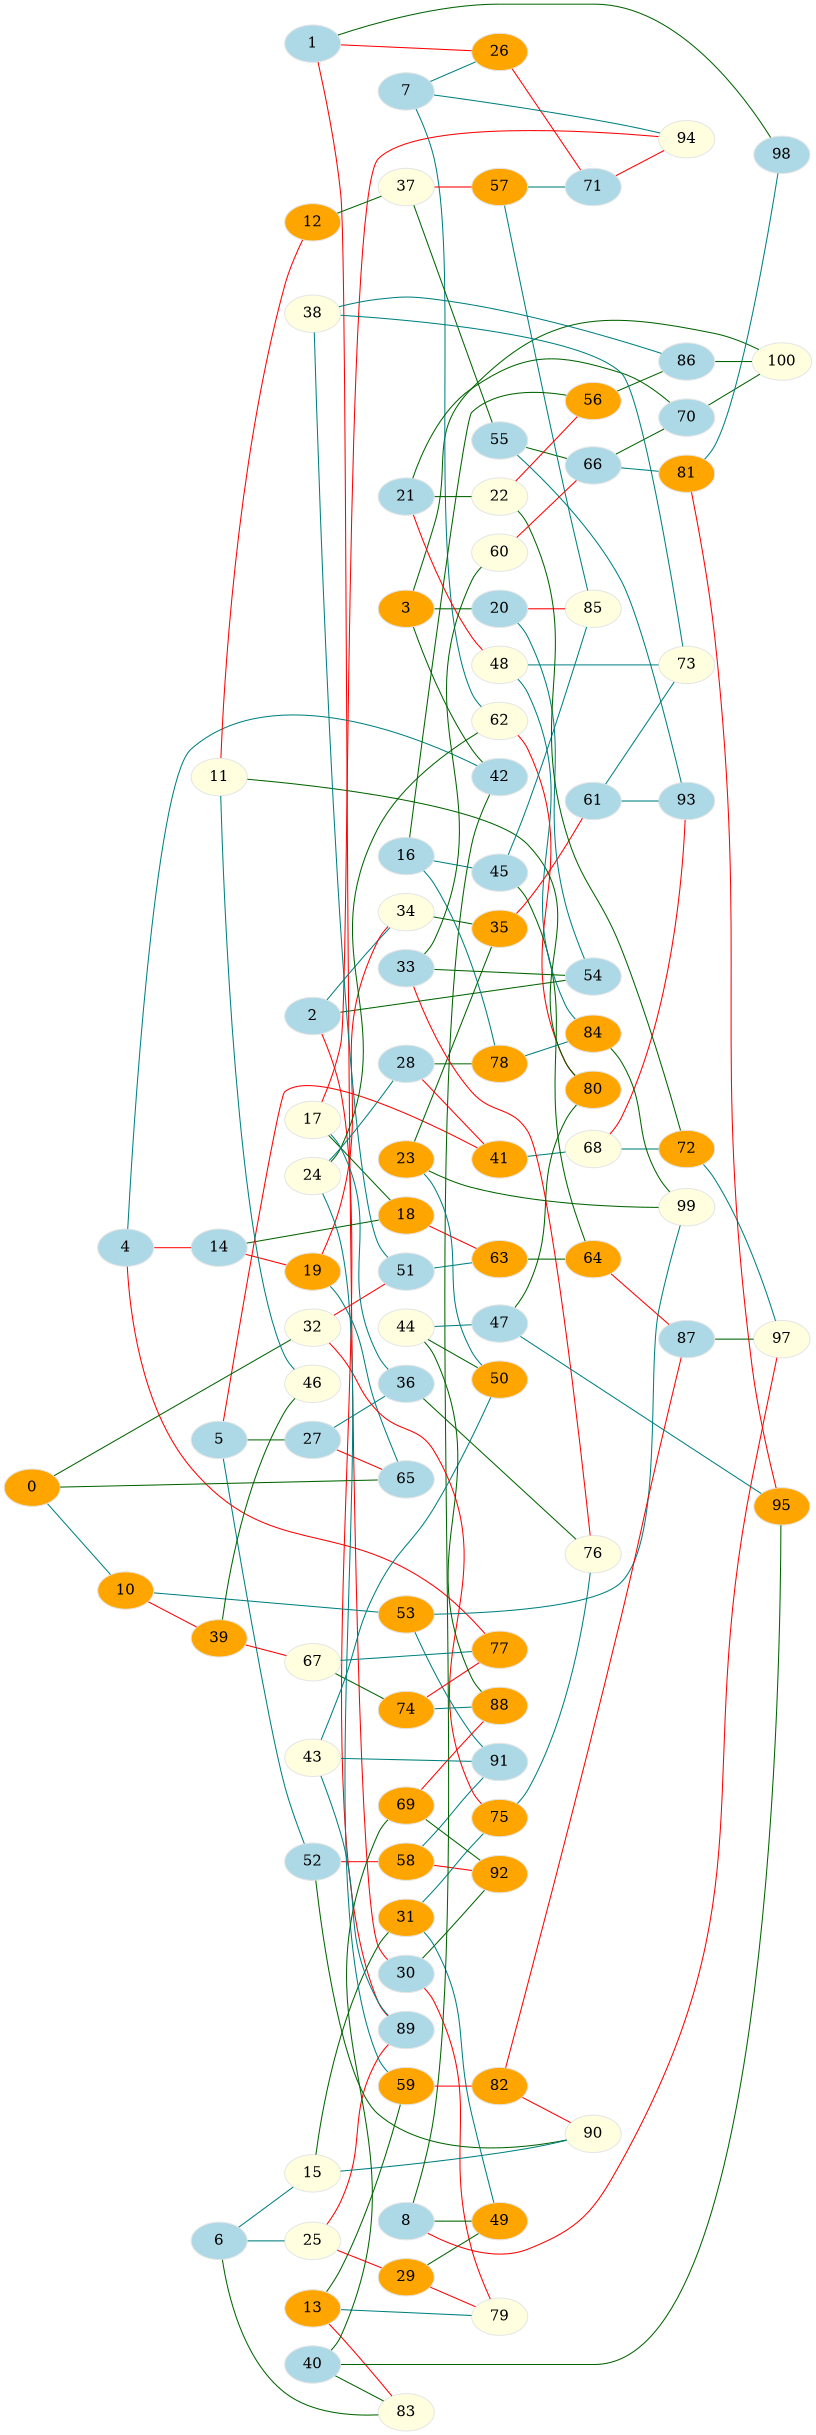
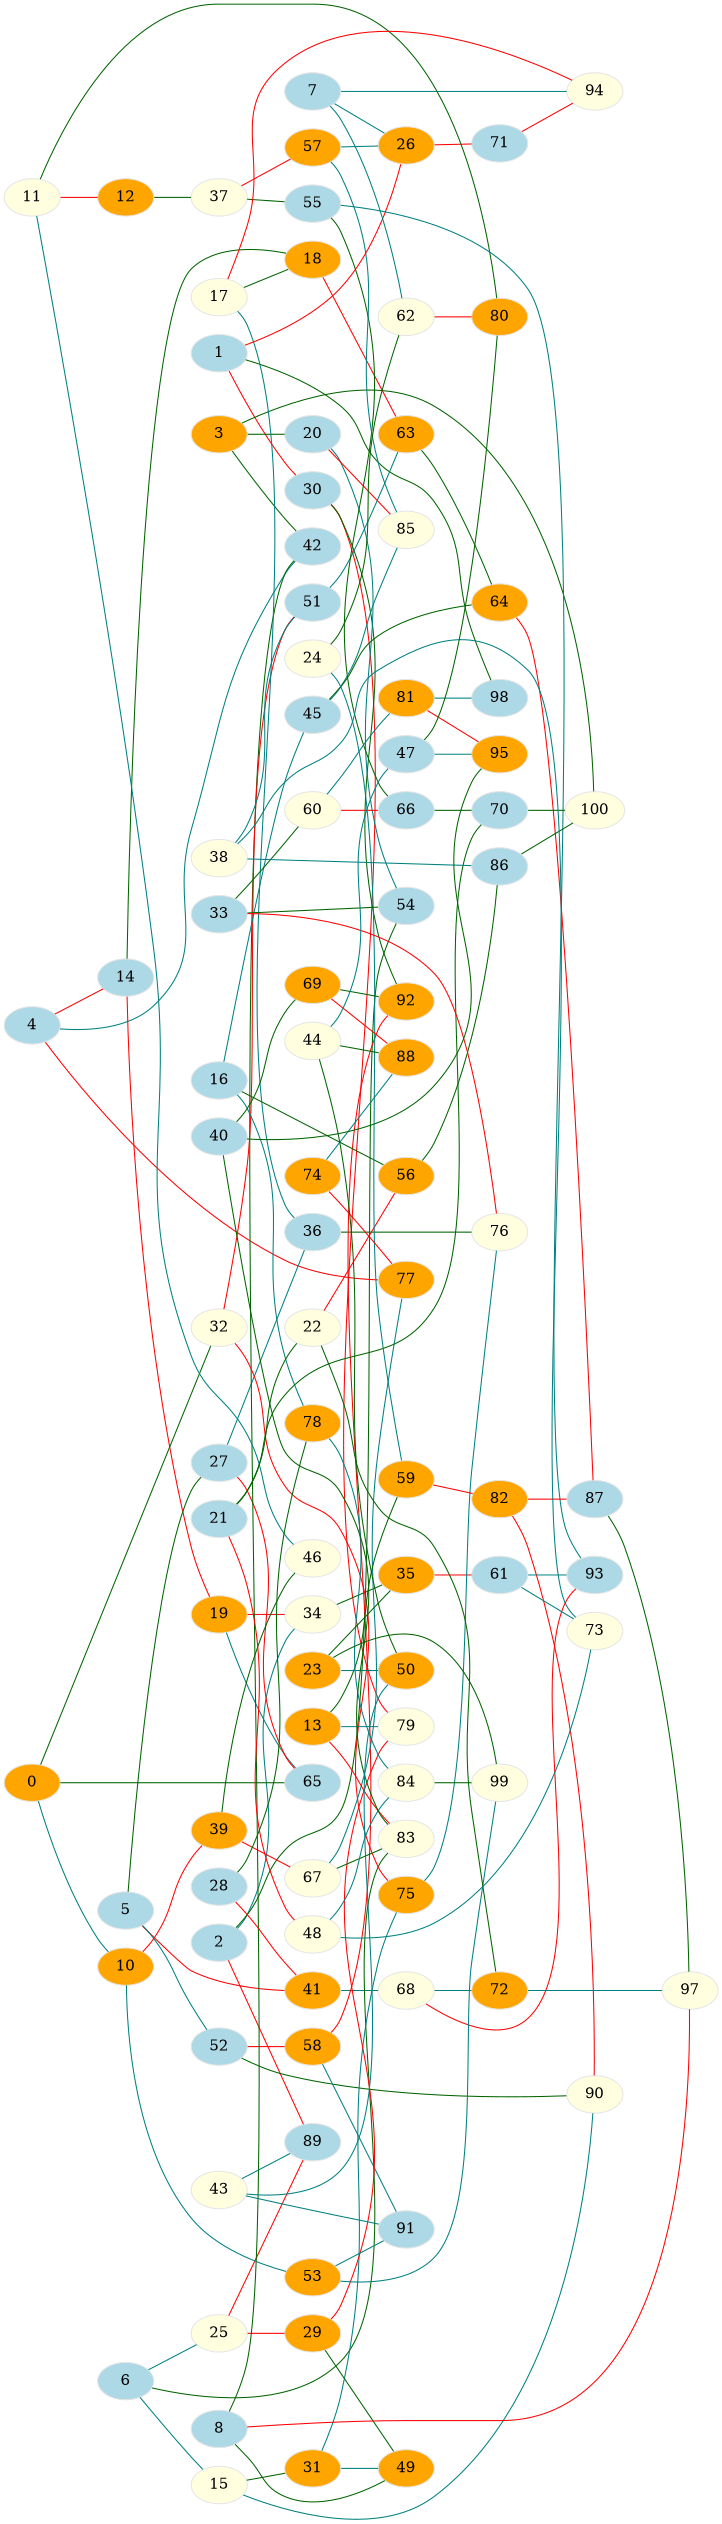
edge "57" -- "71": now "57" -- "26"
edge "66" -- "81": now "60" -- "81"
node "84": fillcolor orange -> lightyellow
edge "28" -- "24": removed
edge "67" -- "74": now "67" -- "83"
